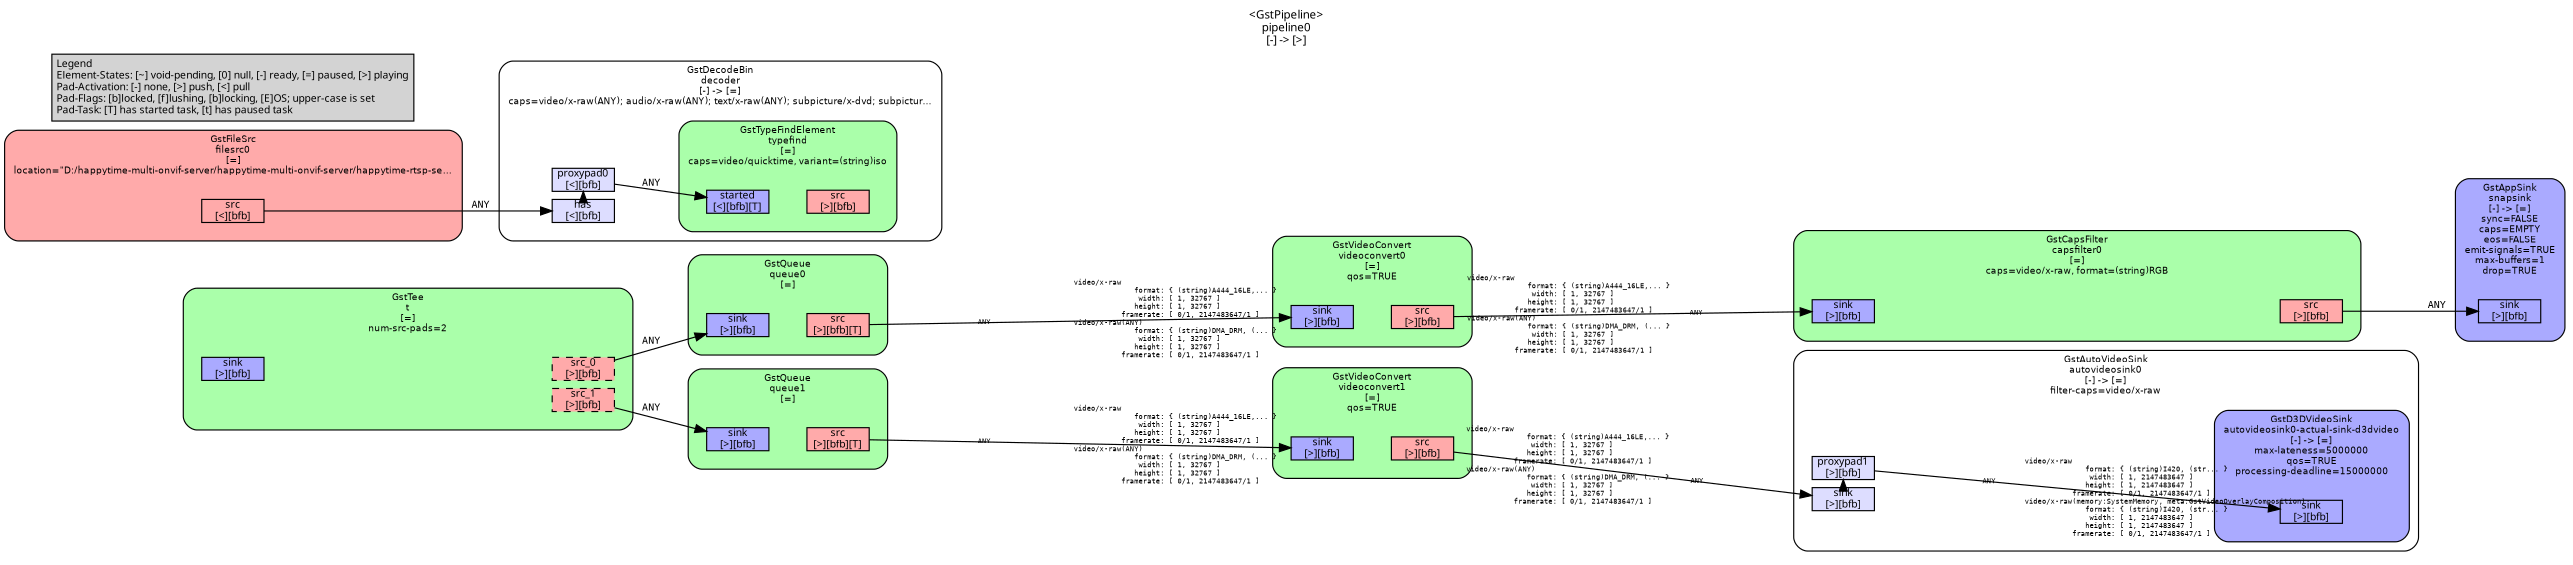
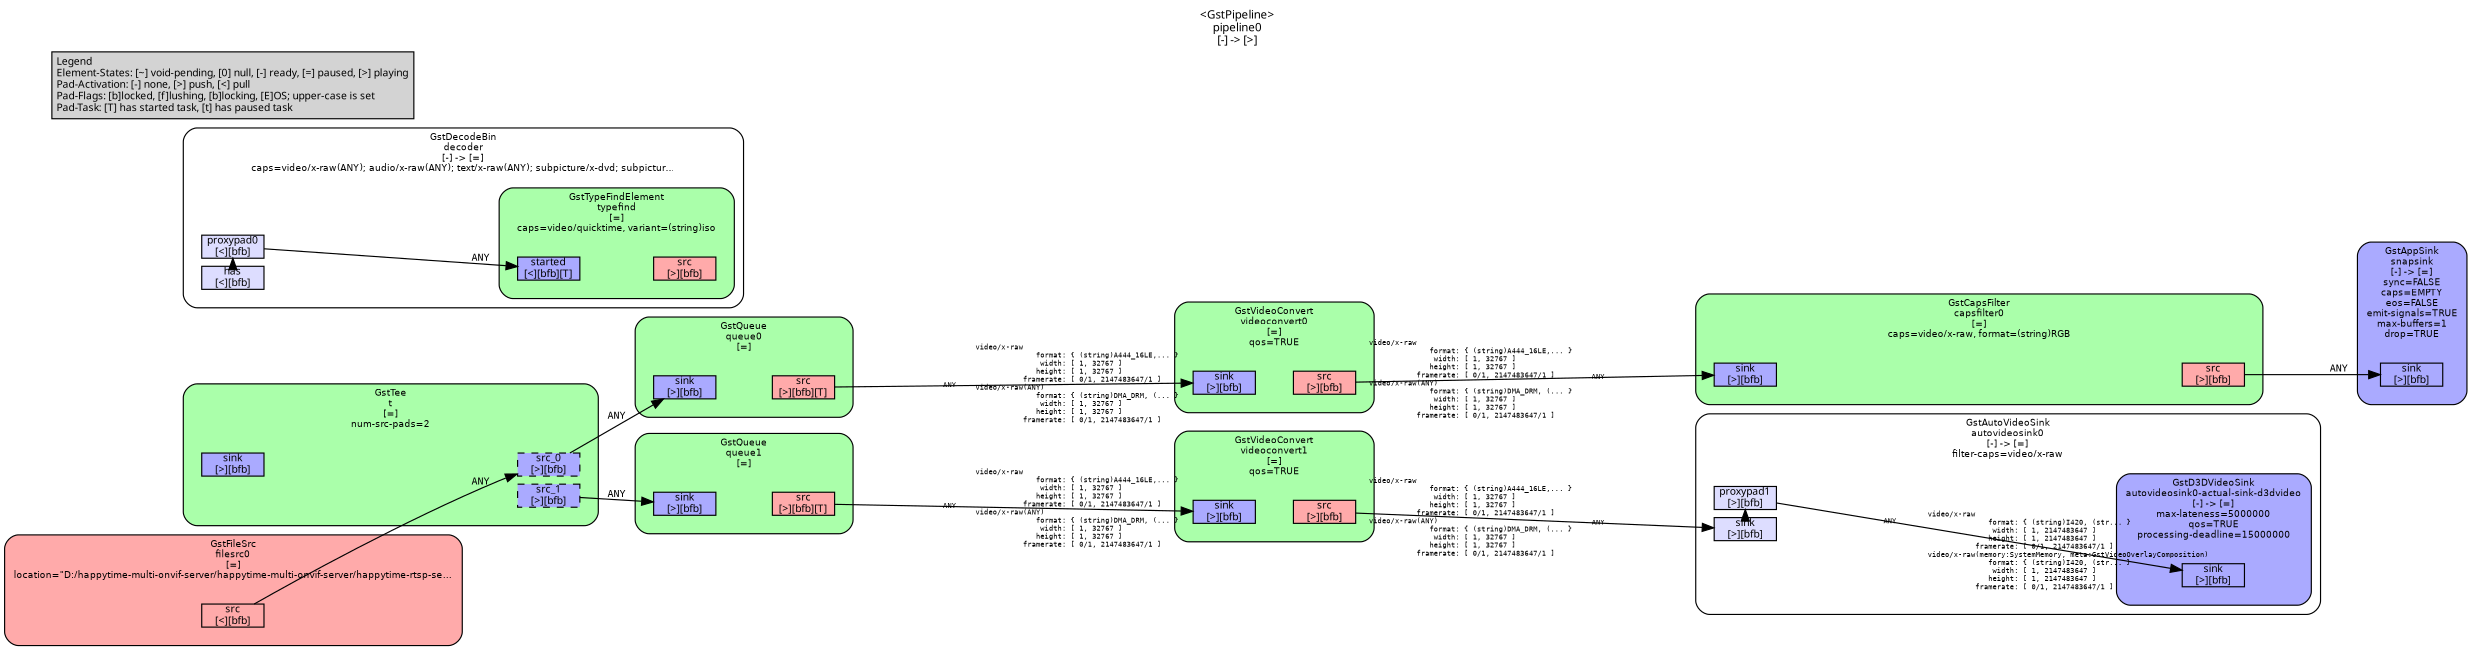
edge "src [<][bfb]" -> "has [<][bfb]": now "src [<][bfb]" -> "src_0 [>][bfb]"
node "src_0 [>][bfb]": fillcolor #ffaaaa -> #aaaaff
node "src_1 [>][bfb]": fillcolor #ffaaaa -> #aaaaff
